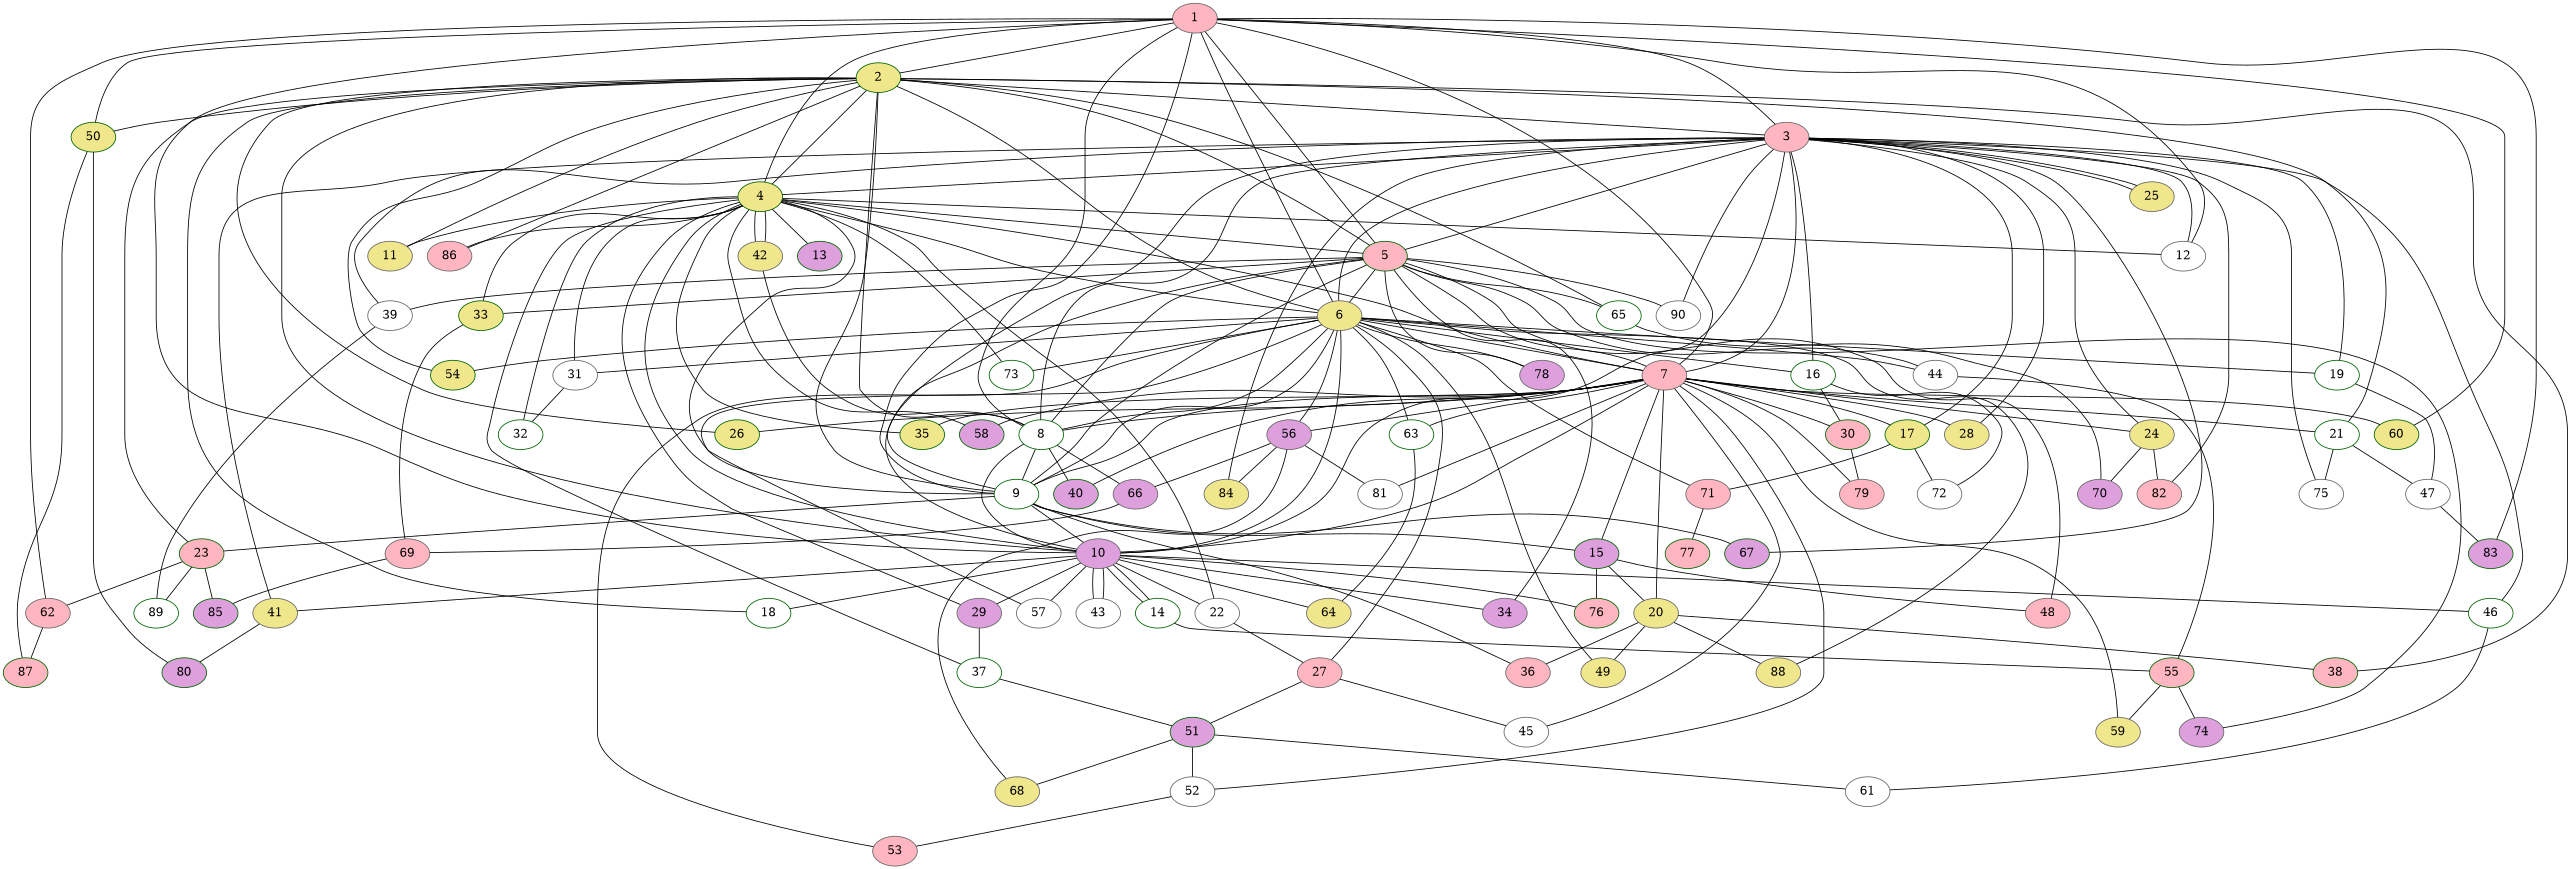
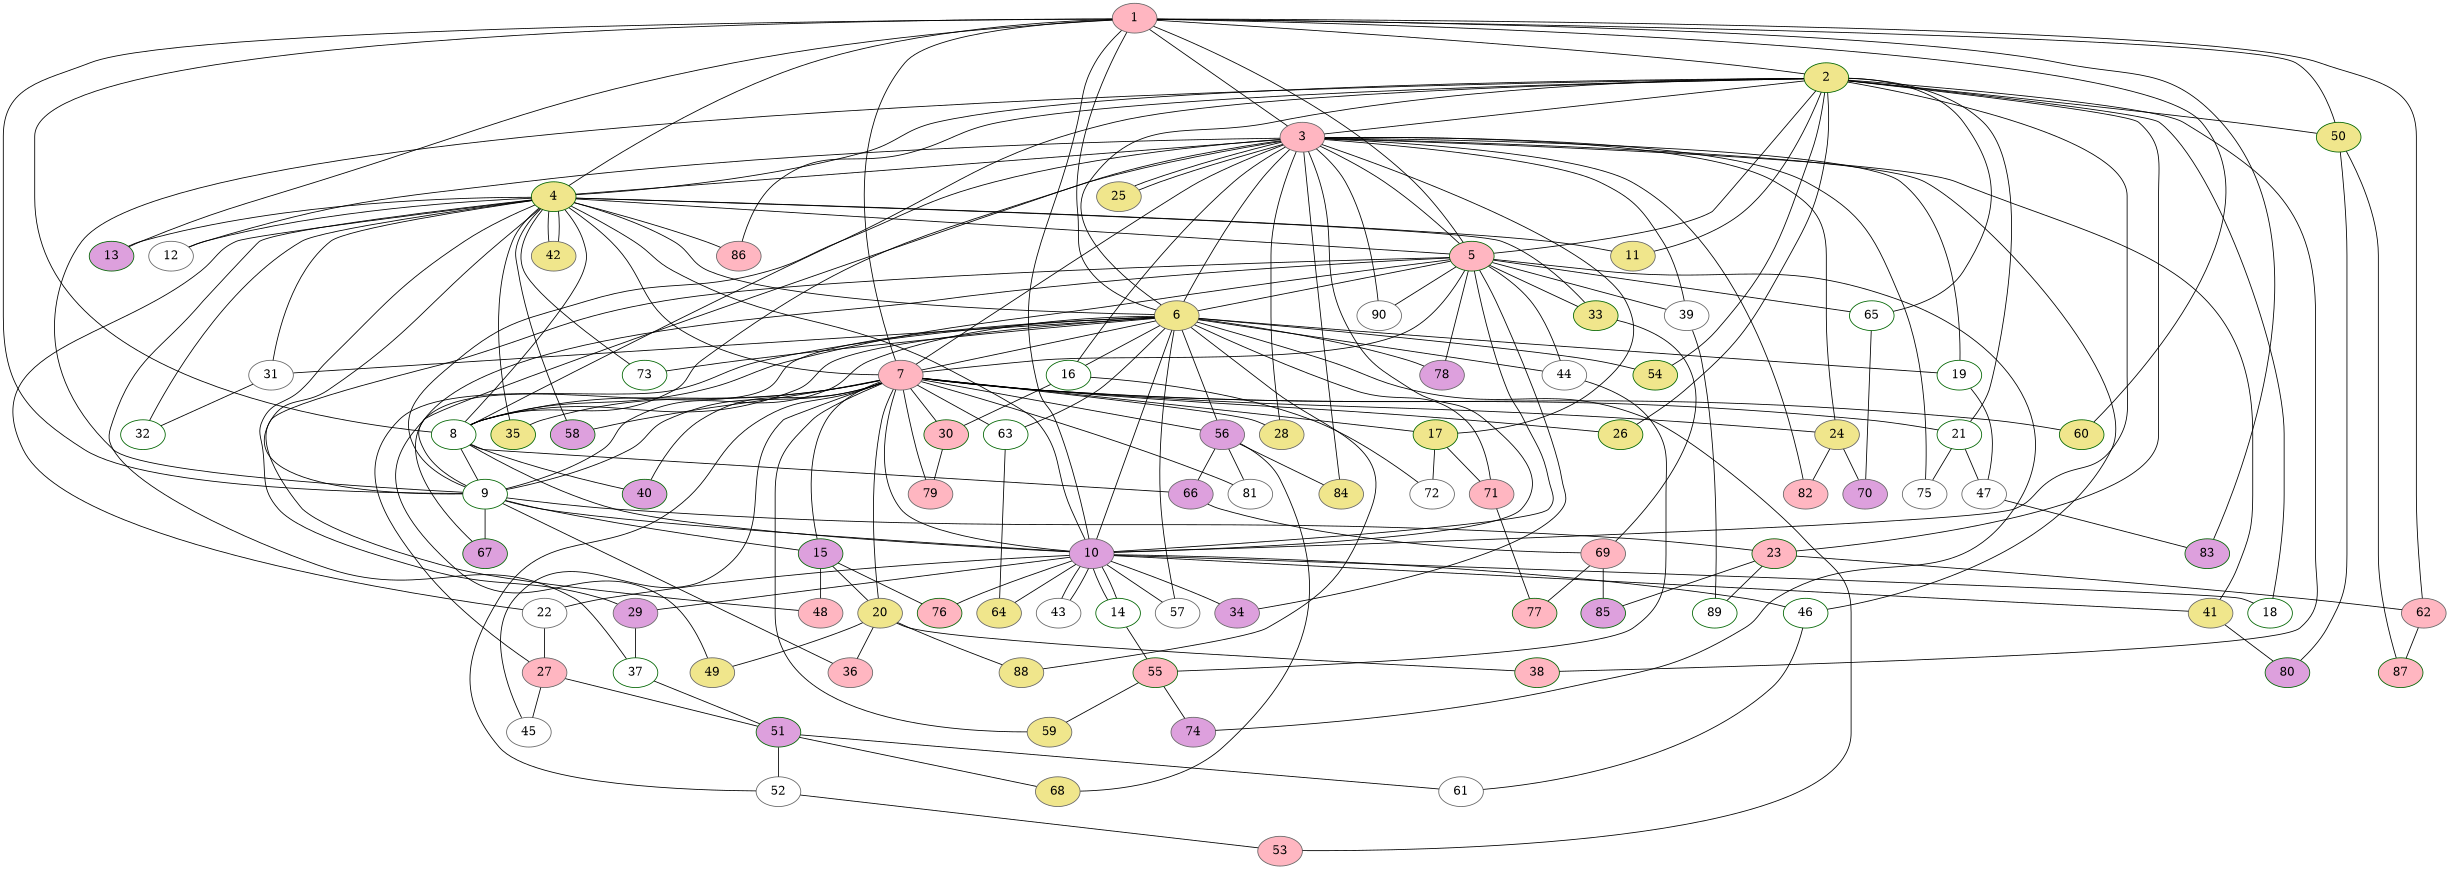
edge "1" -- "12": now "1" -- "13"
edge "42" -- "8": now "4" -- "8"
edge "69" -- "77": added
